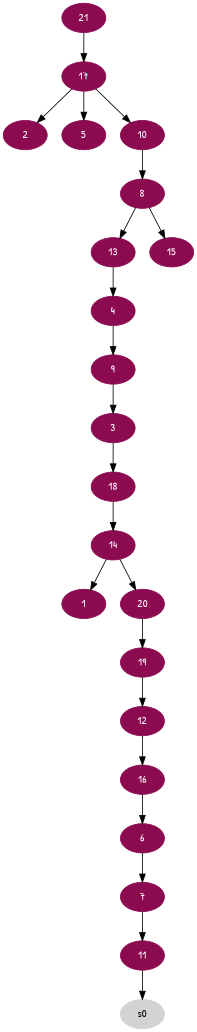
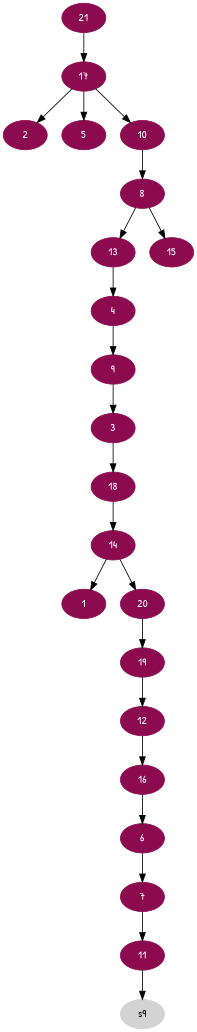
node "s0": label "s0" -> "s9"
